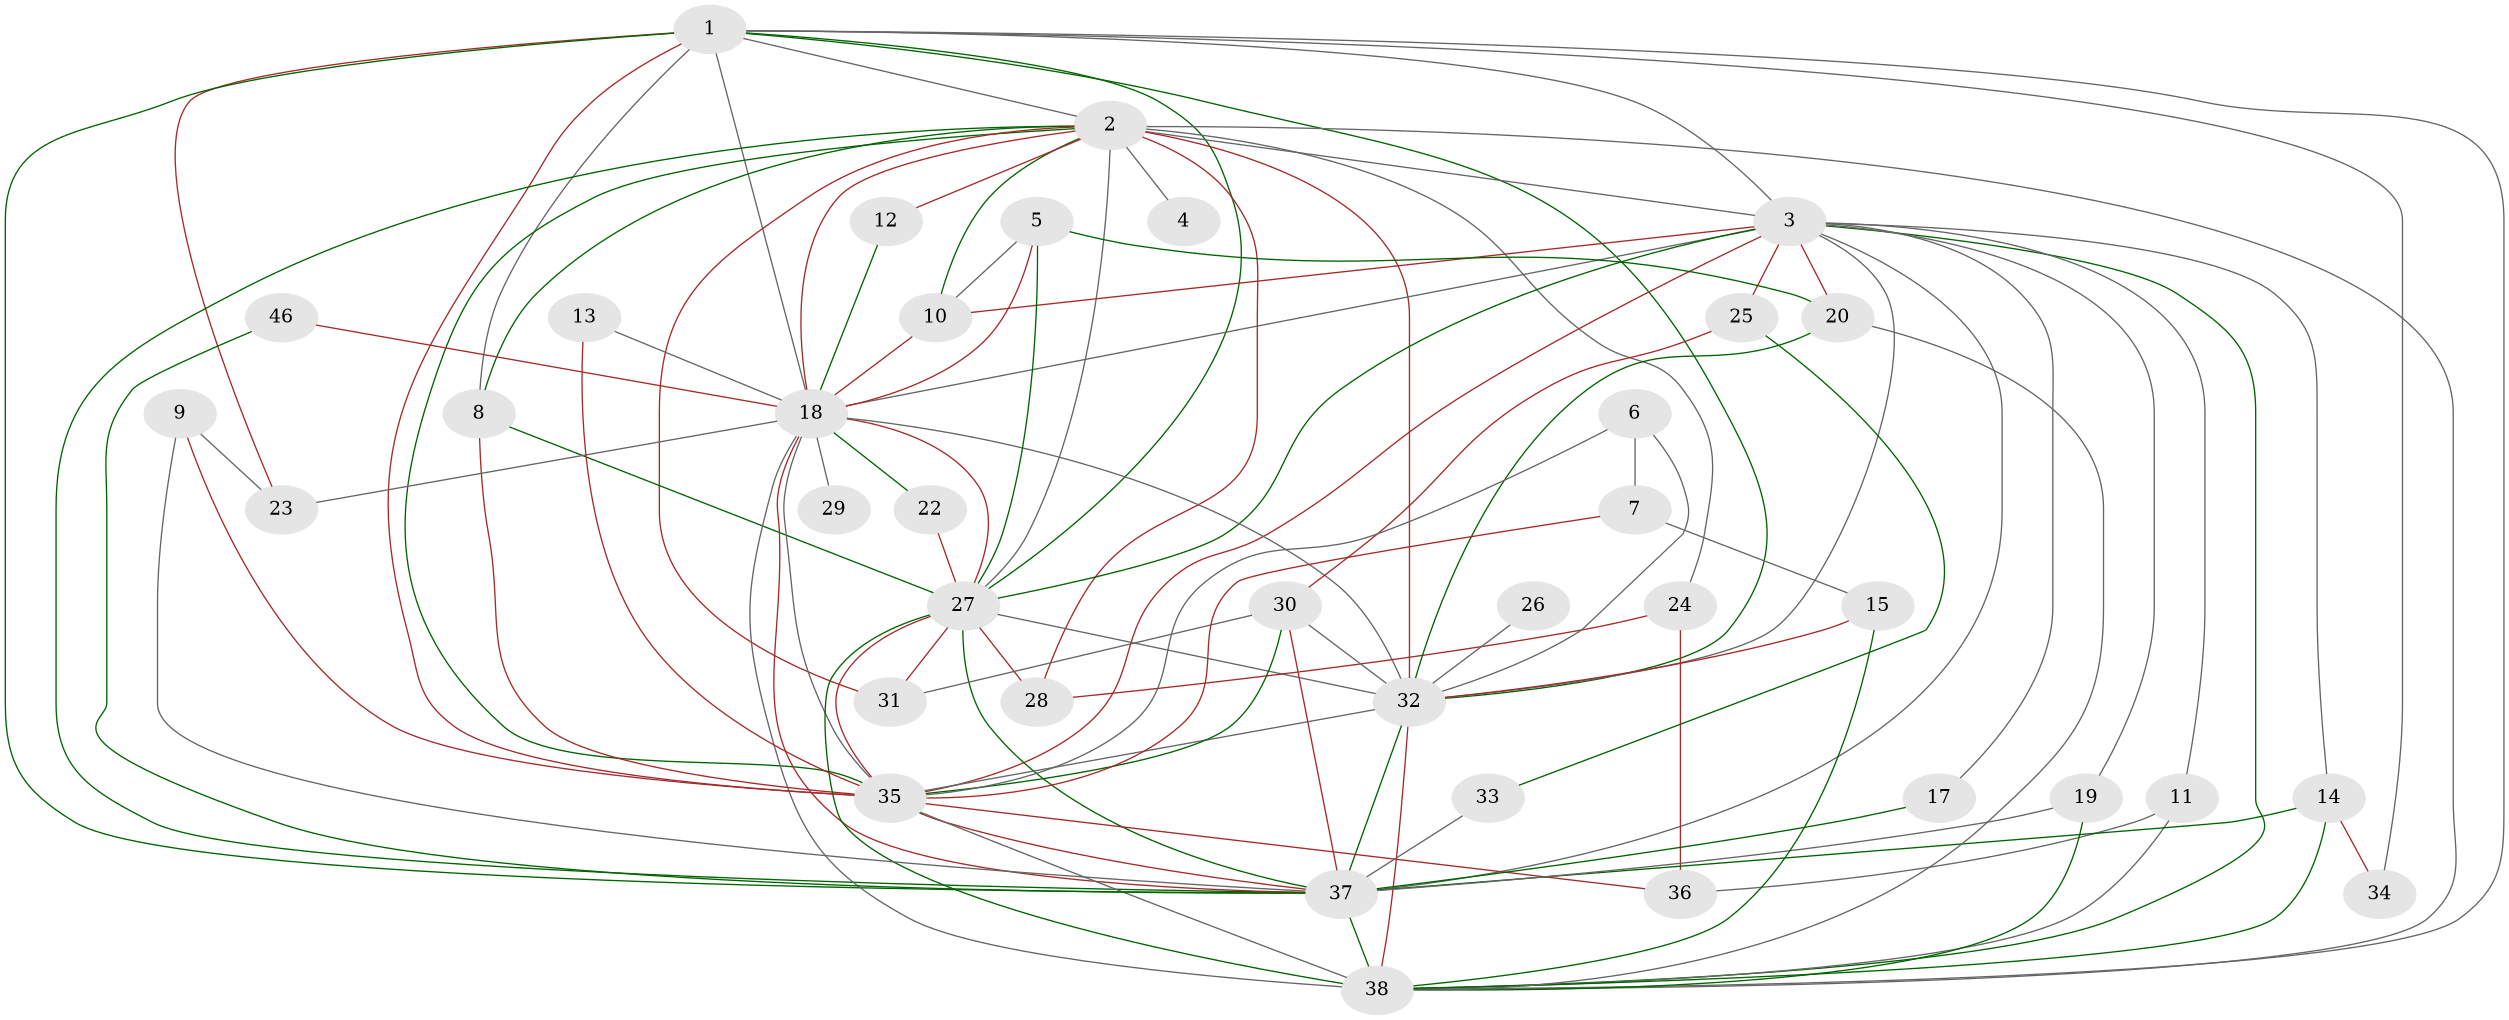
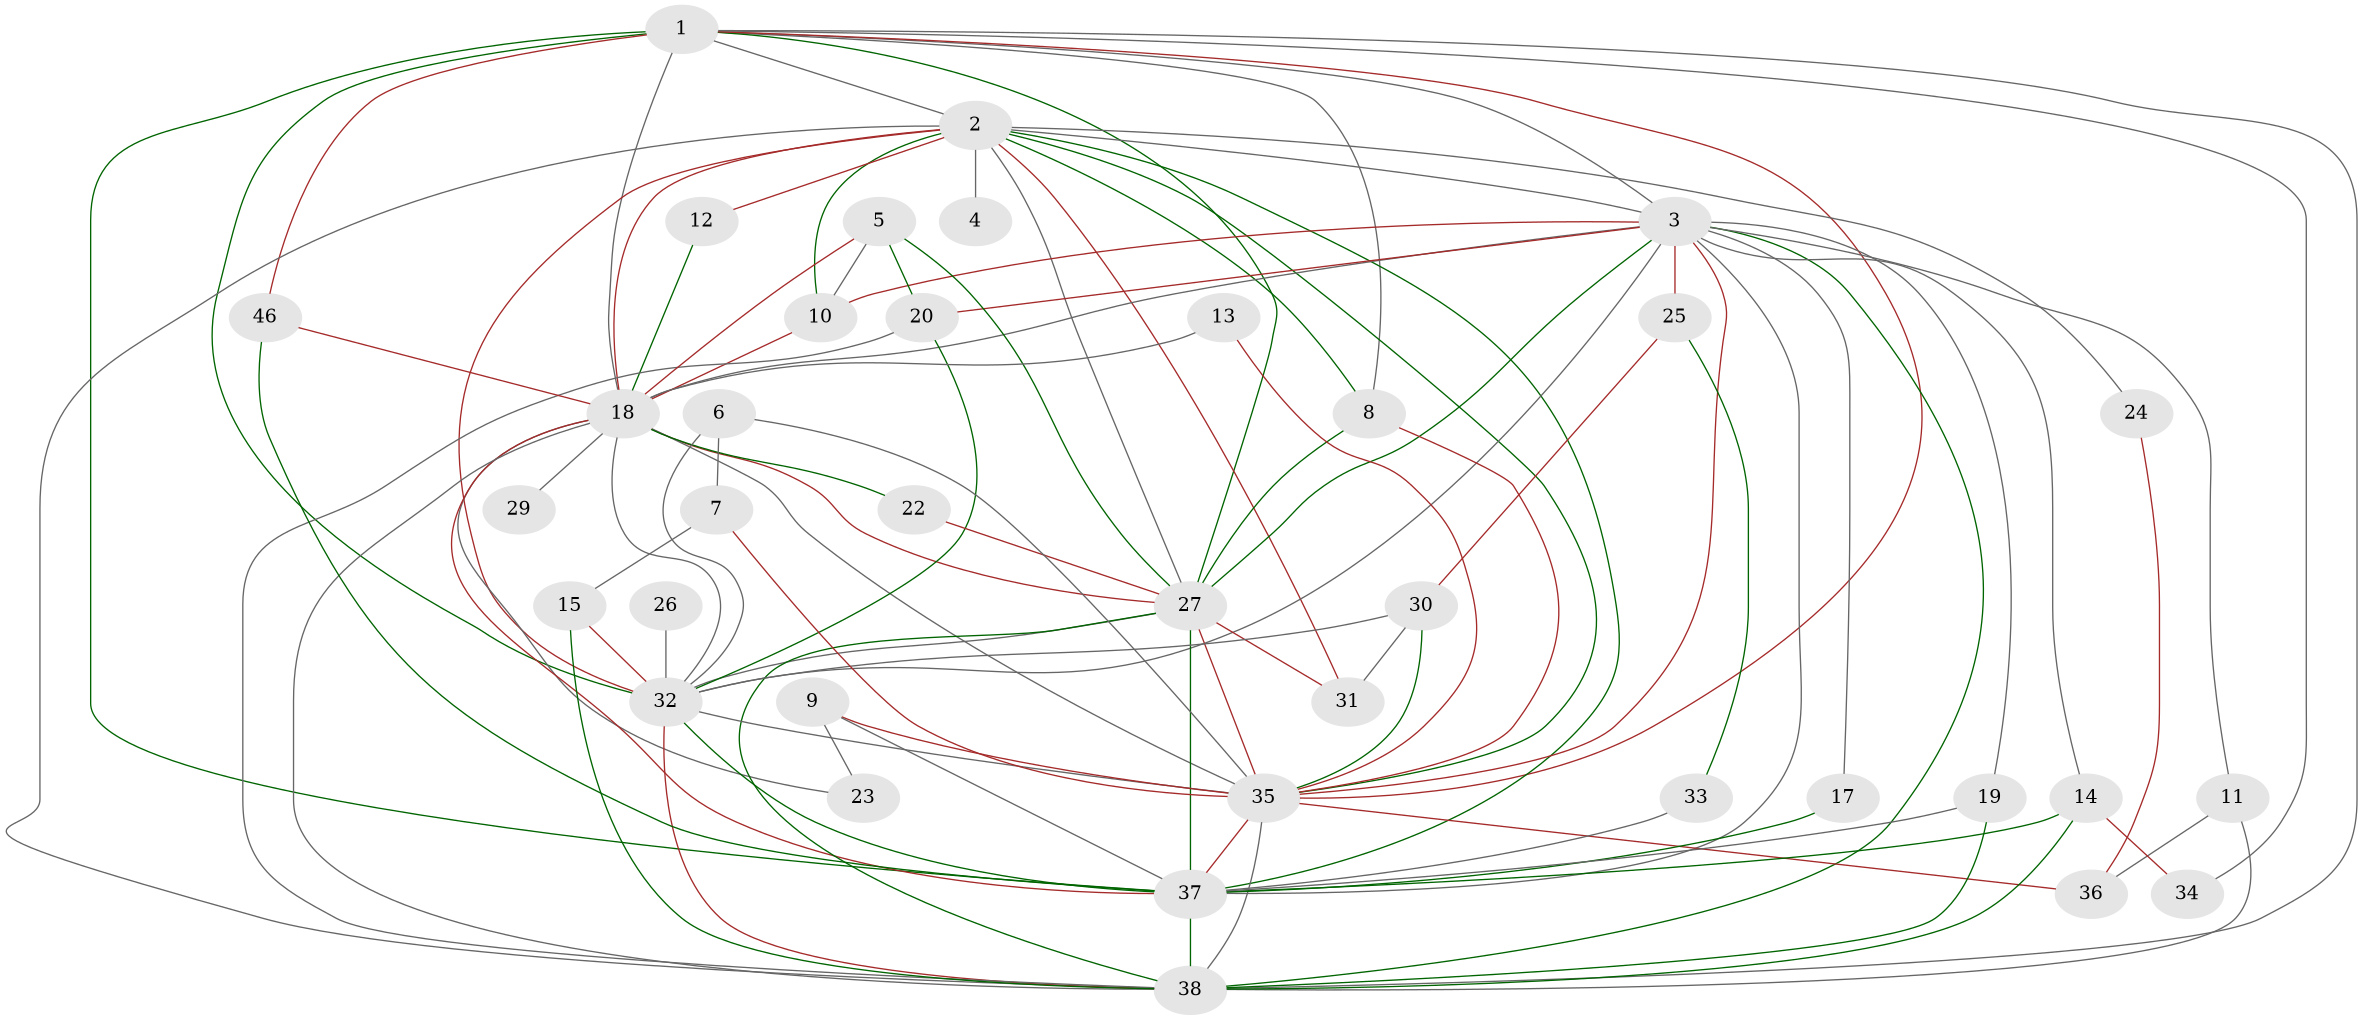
edge "1" -- "23": now "1" -- "46"
node "28": removed
edge "30" -- "37": removed
